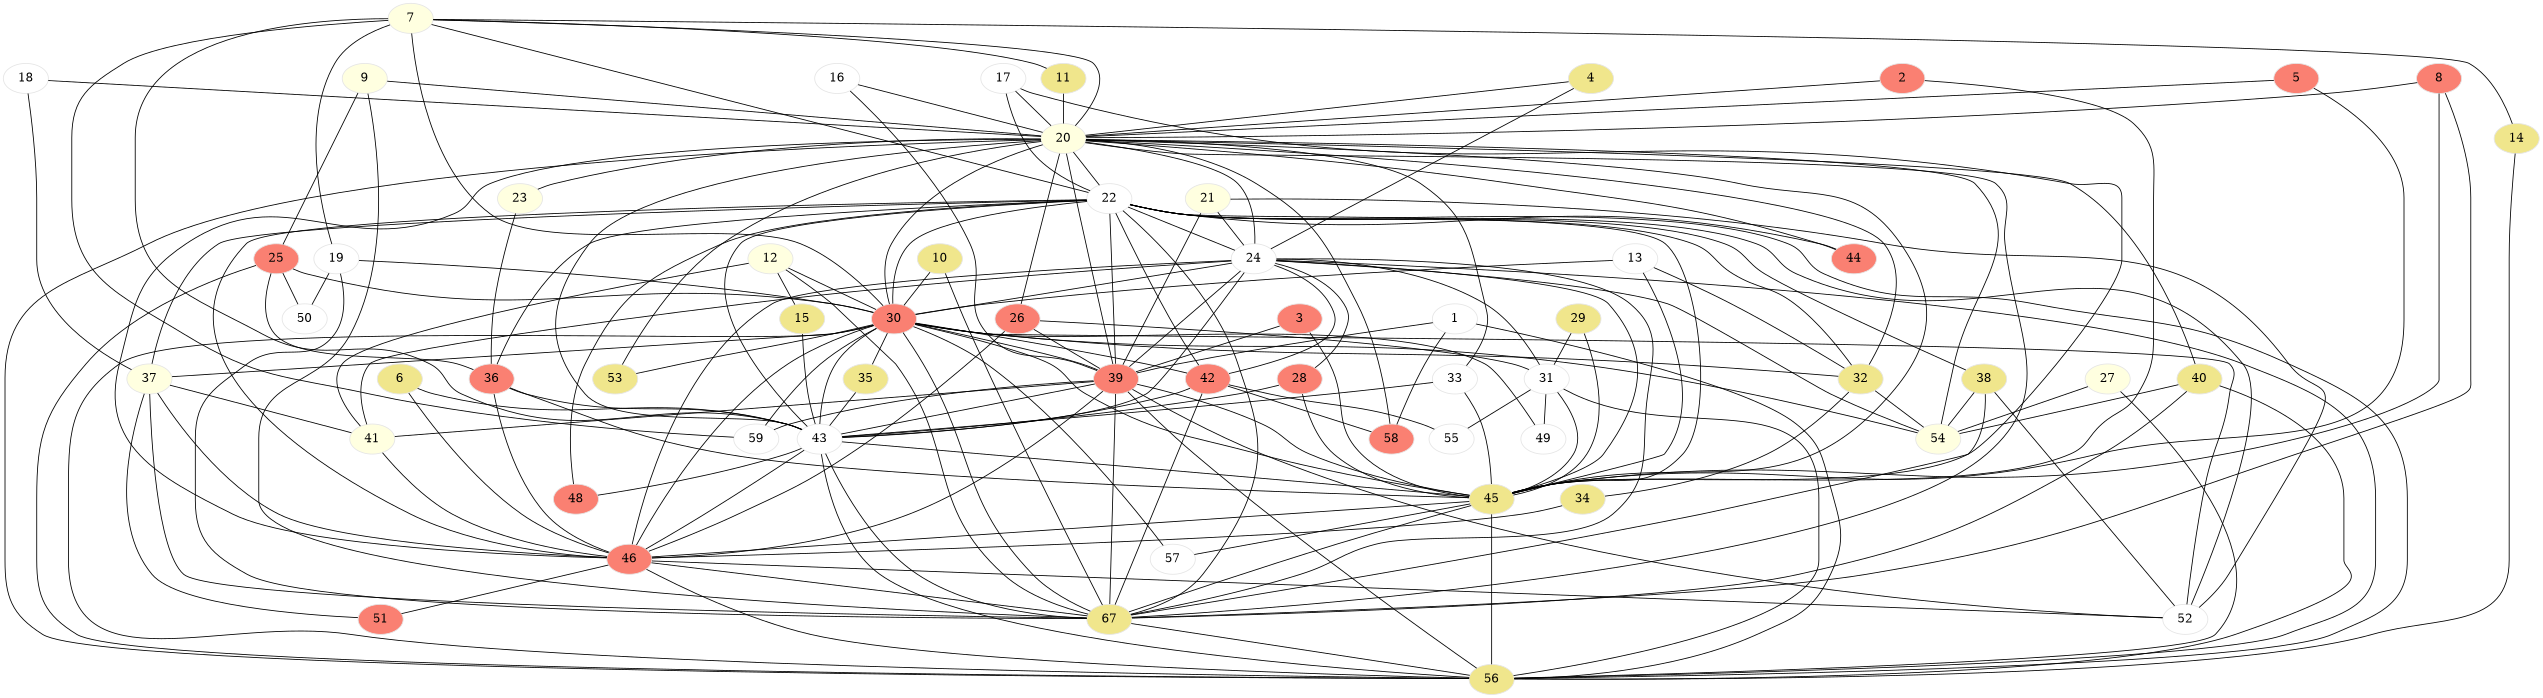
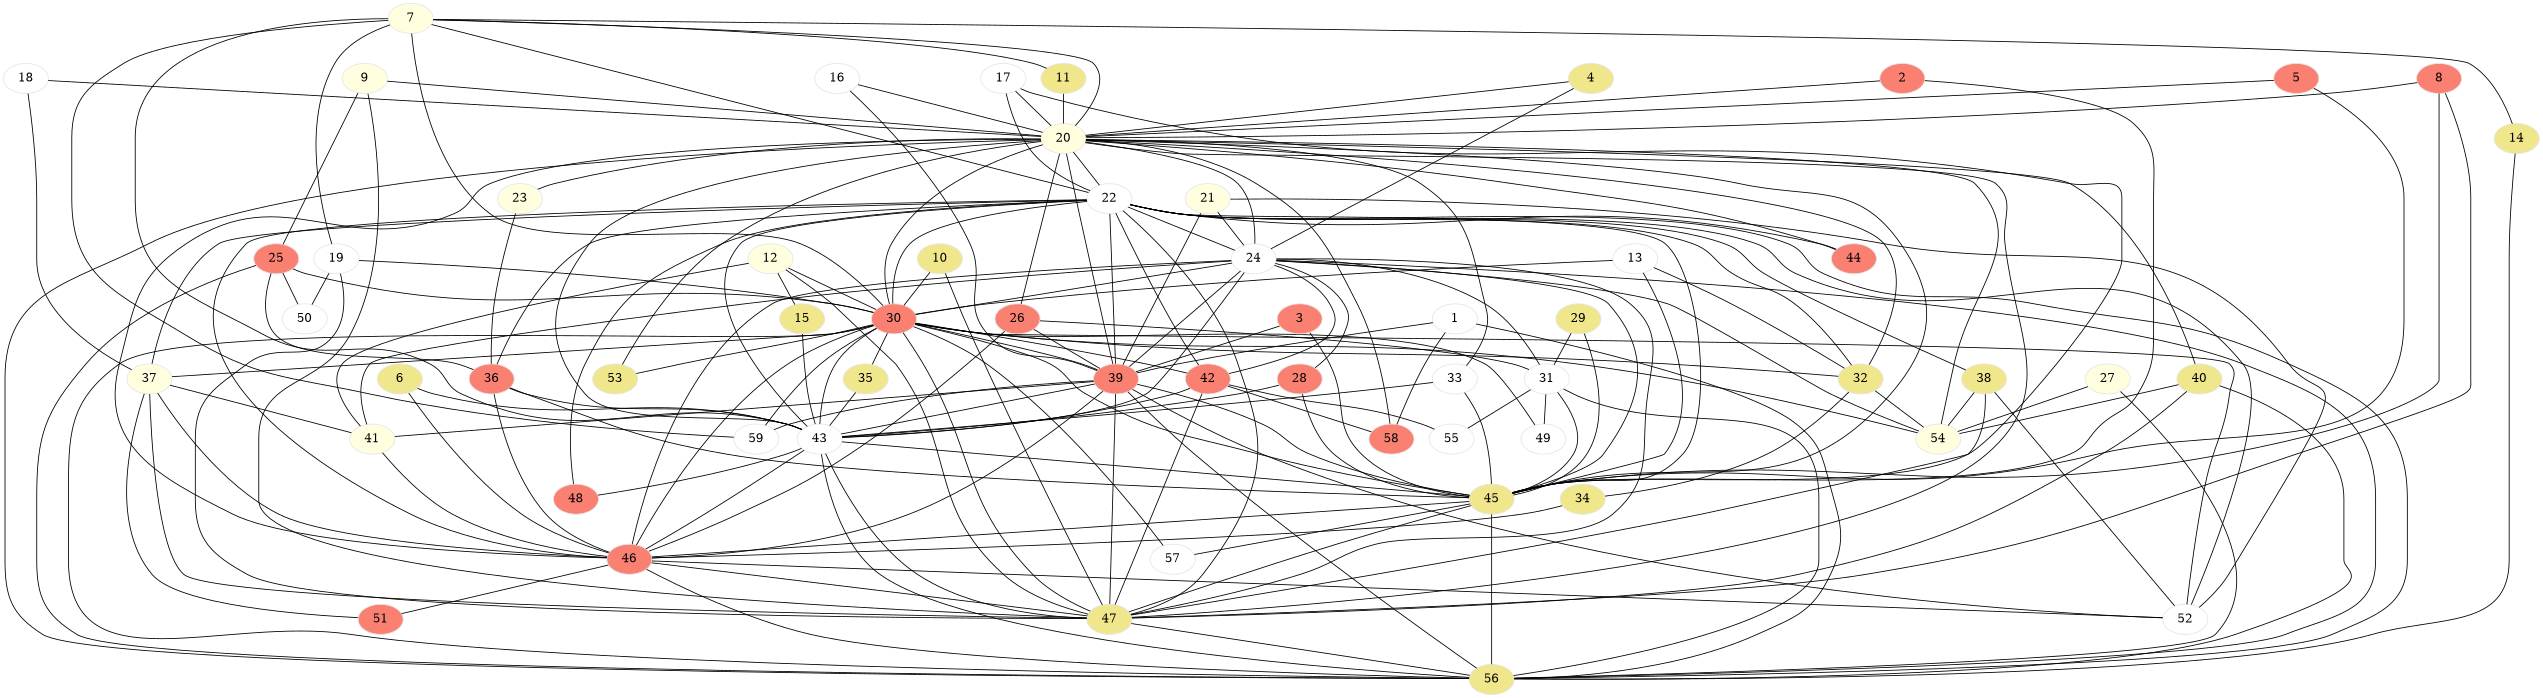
node "67": label "67" -> "47"
